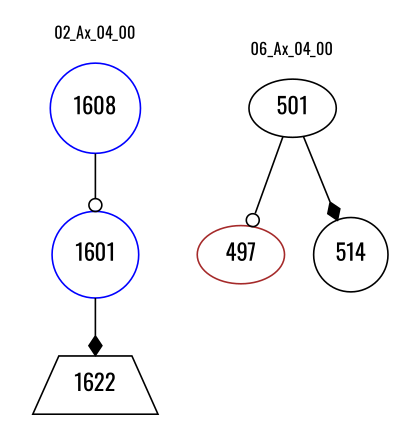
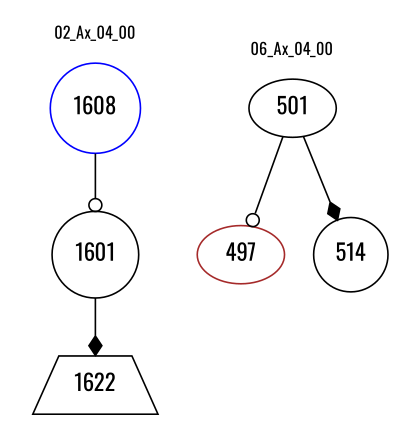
node "1601": color blue -> black
